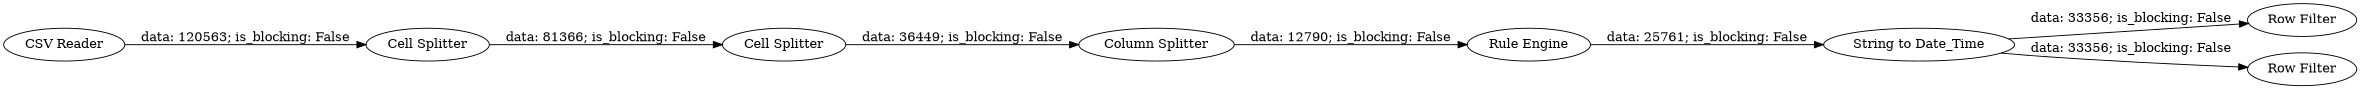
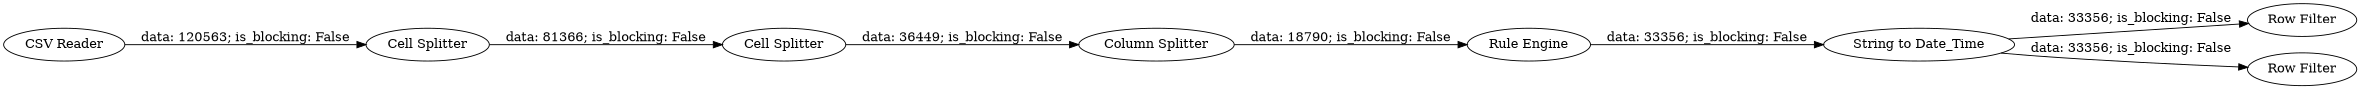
edge "Column Splitter" -> "Rule Engine": label "data: 12790; is_blocking: False" -> "data: 18790; is_blocking: False"
edge "Rule Engine" -> "String to Date_Time": label "data: 25761; is_blocking: False" -> "data: 33356; is_blocking: False"
